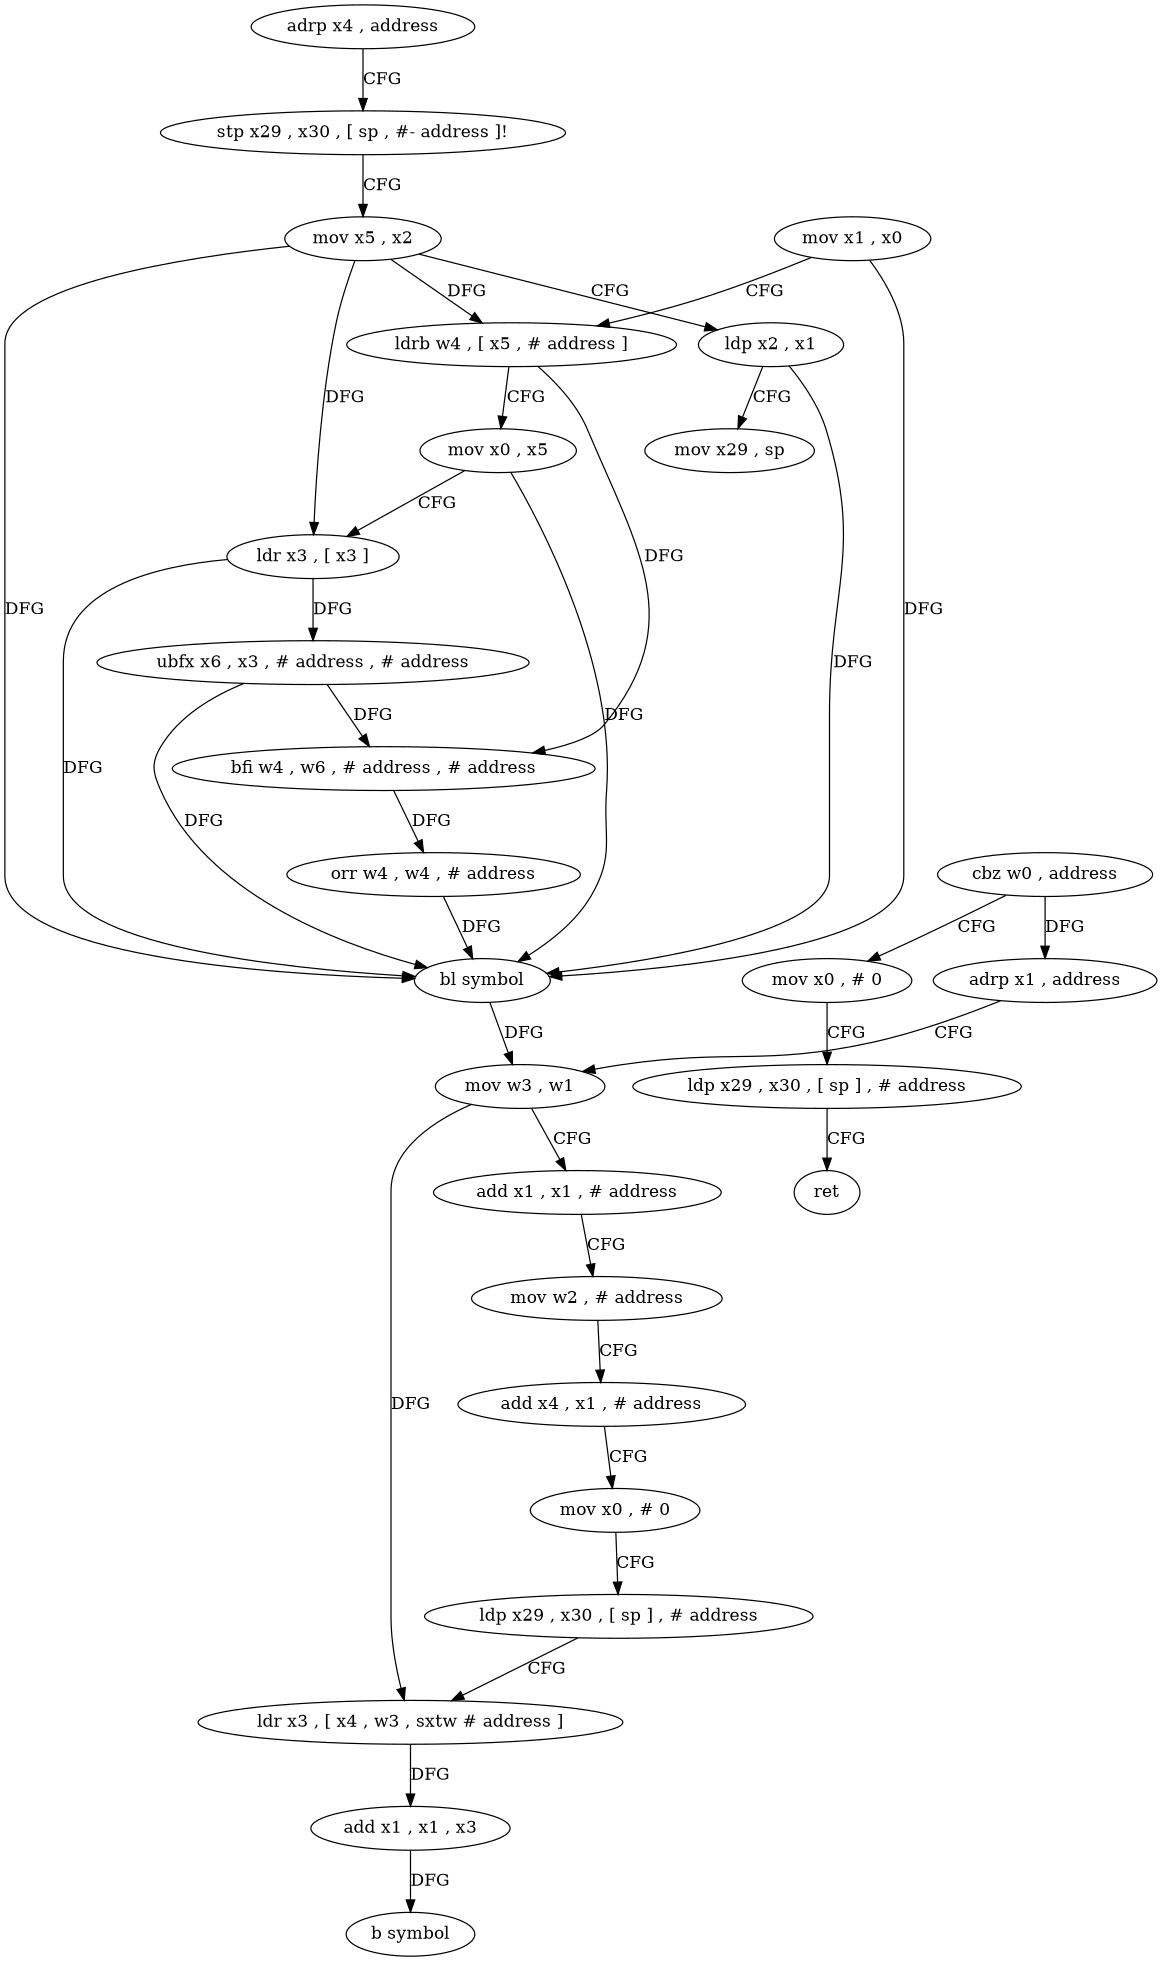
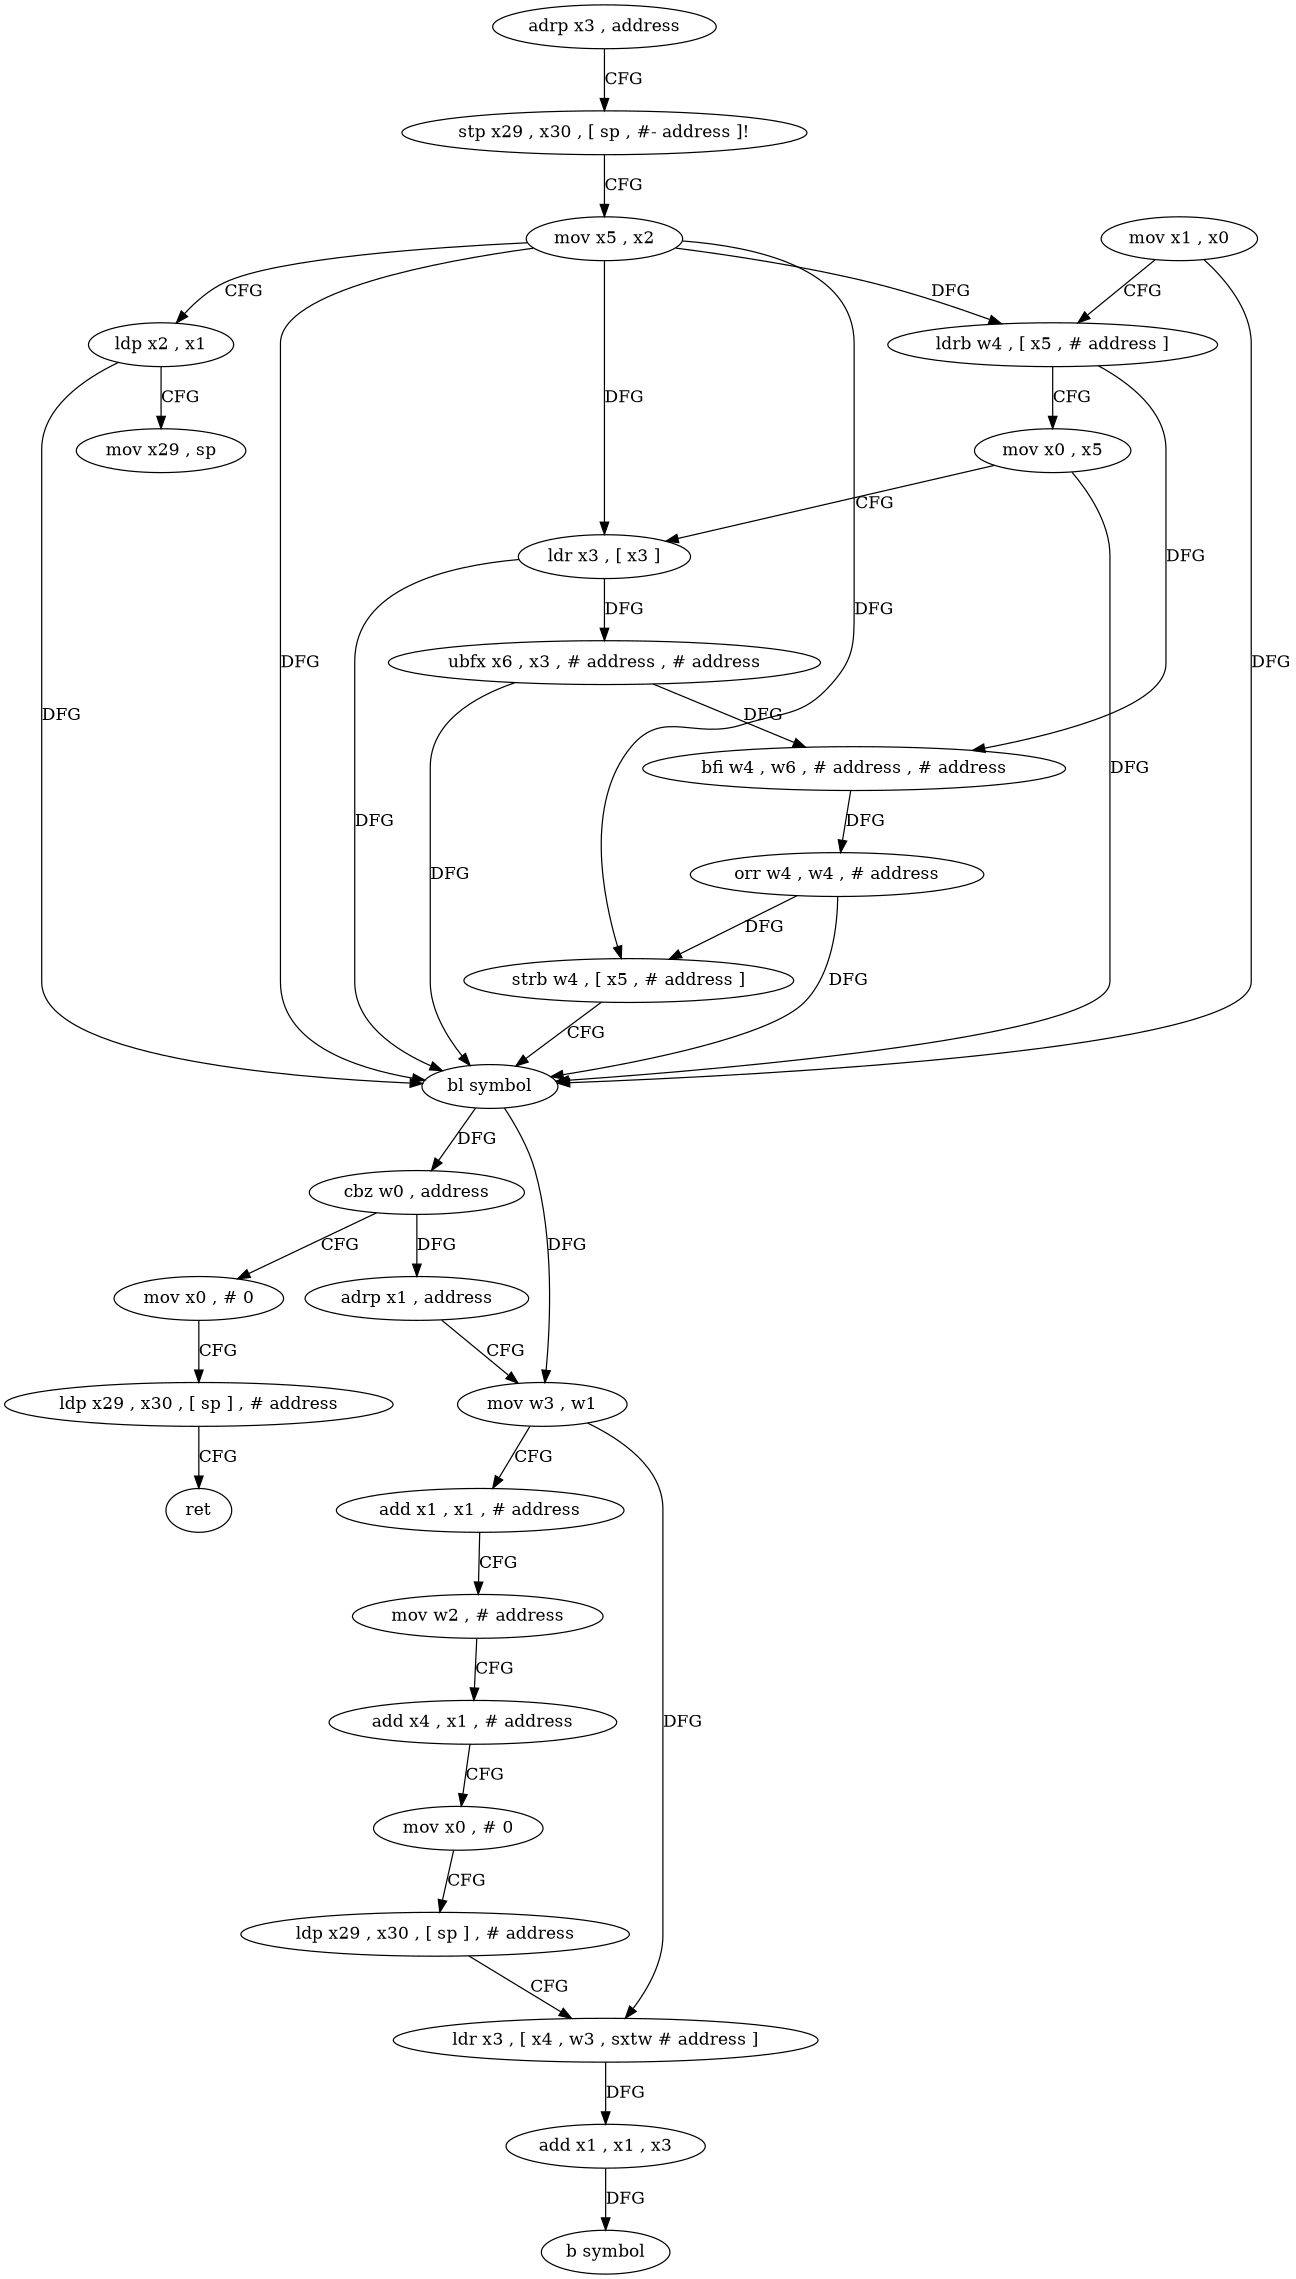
node "adrp x4 , address": label "adrp x4 , address" -> "adrp x3 , address"
node "strb w4 , [ x5 , # address ]": added
edge "bl symbol" -> "cbz w0 , address": added, label "DFG"
